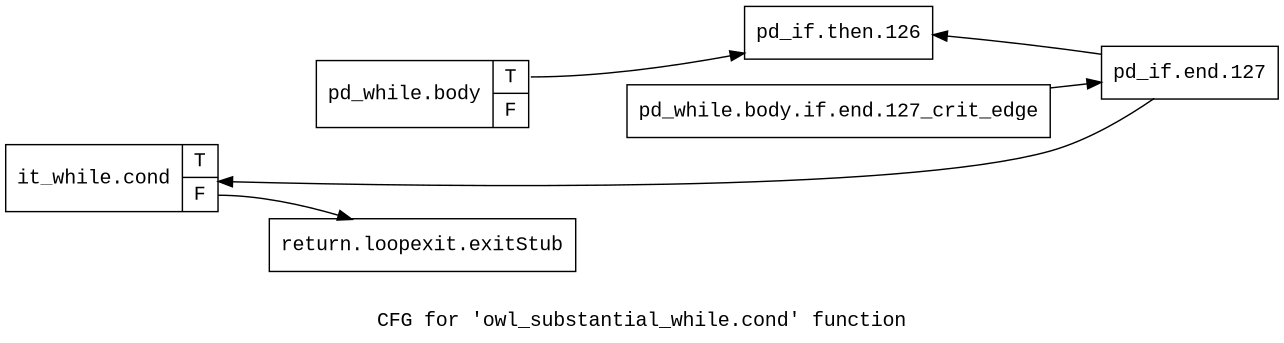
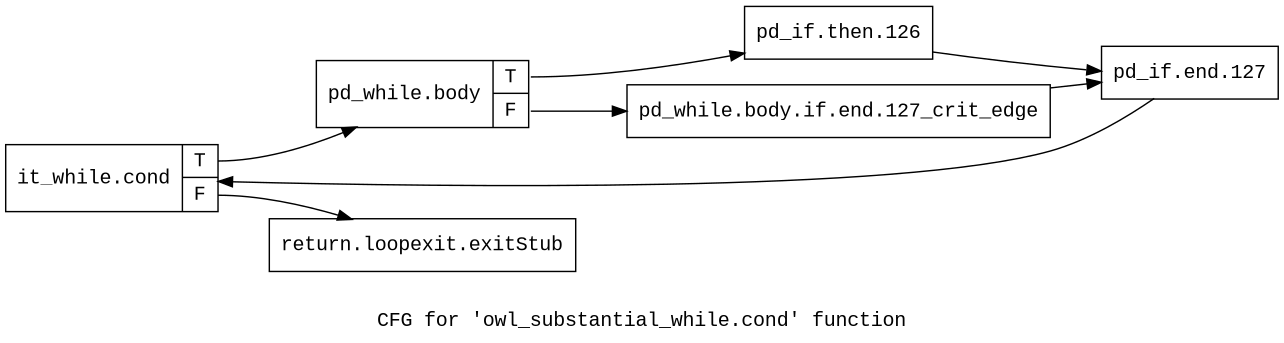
edge "pd_if.end.127" -> "pd_if.then.126": reversed
edge "pd_while.body" -> "pd_while.body.if.end.127_crit_edge": added
edge "it_while.cond" -> "pd_while.body": added
